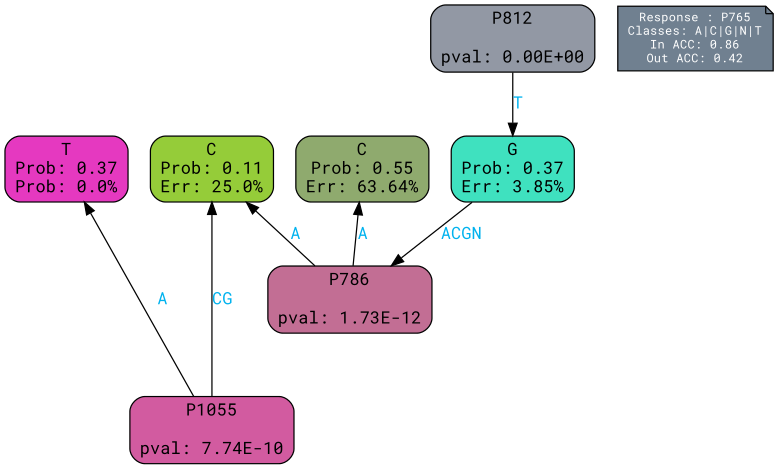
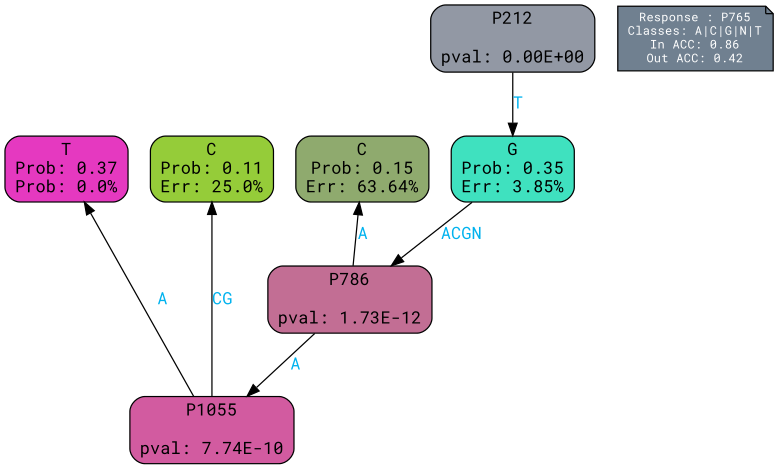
node "P812 pval: 0.00E+00": label "P812 pval: 0.00E+00" -> "P212 pval: 0.00E+00"
node "C Prob: 0.55 Err: 63.64%": label "C Prob: 0.55 Err: 63.64%" -> "C Prob: 0.15 Err: 63.64%"
node "G Prob: 0.37 Err: 3.85%": label "G Prob: 0.37 Err: 3.85%" -> "G Prob: 0.35 Err: 3.85%"
edge "P786 pval: 1.73E-12" -> "C Prob: 0.11 Err: 25.0%": now "P786 pval: 1.73E-12" -> "P1055 pval: 7.74E-10"
